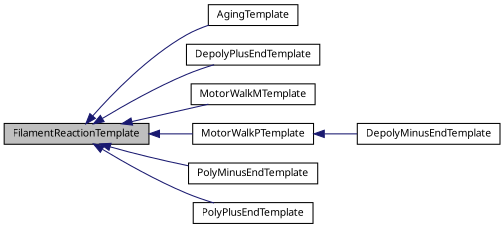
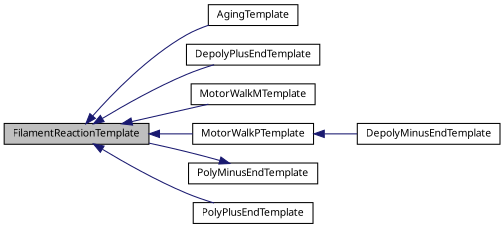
edge "PolyMinusEndTemplate" -> "FilamentReactionTemplate": reversed
